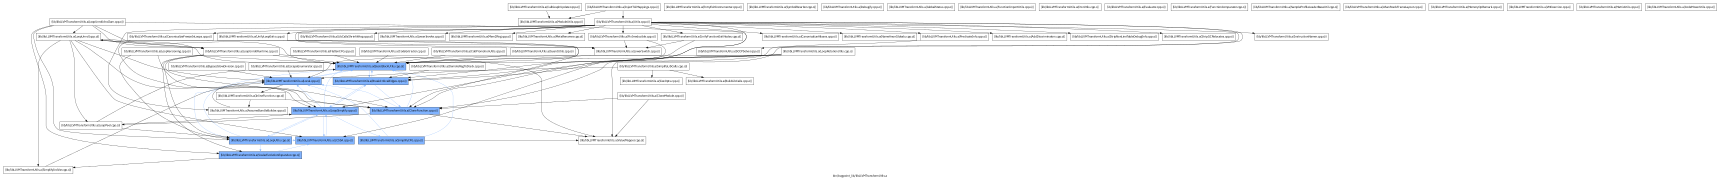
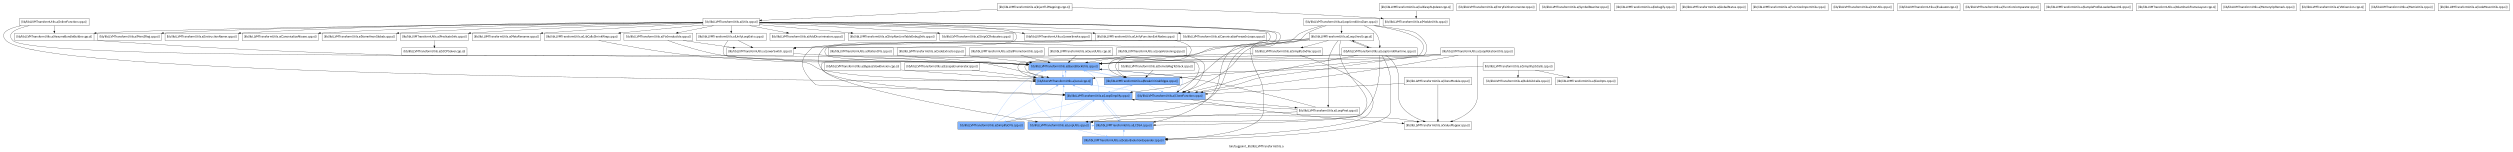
edge "{lib/libLLVMTransformUtils.a(LibCallsShrinkWrap.cpp.o)}" -> "{lib/libLLVMTransformUtils.a(BasicBlockUtils.cpp.o)}": added
edge "{lib/libLLVMTransformUtils.a(Local.cpp.o)}" -> "{lib/libLLVMTransformUtils.a(InlineFunction.cpp.o)}": reversed
edge "{lib/libLLVMTransformUtils.a(ScalarEvolutionExpander.cpp.o)}" -> "{lib/libLLVMTransformUtils.a(SimplifyIndVar.cpp.o)}": reversed
